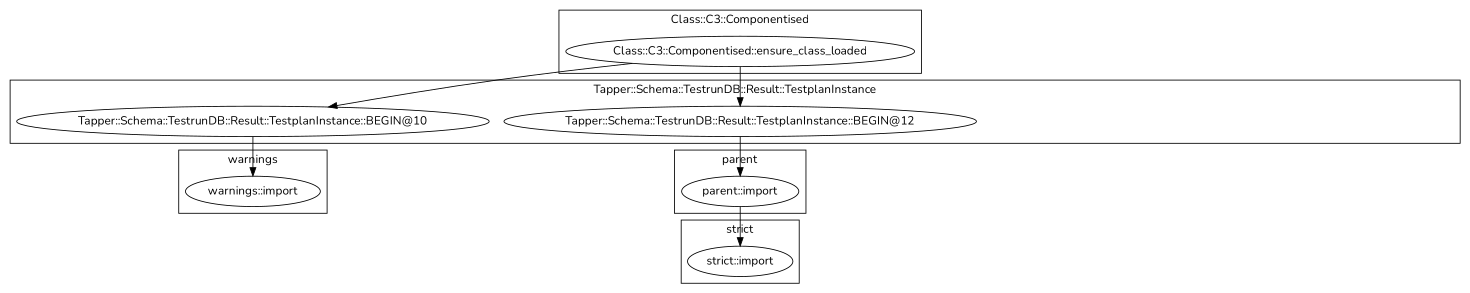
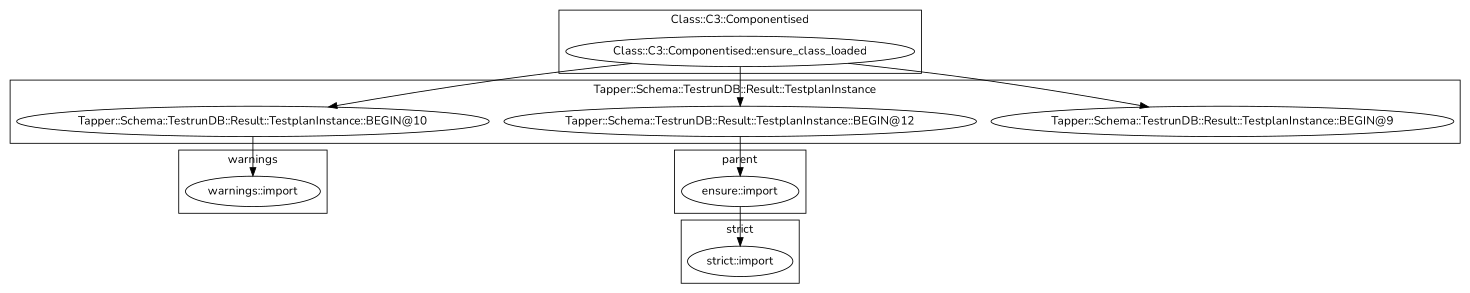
node "Tapper::Schema::TestrunDB::Result::TestplanInstance::BEGIN@9": added
node "parent::import": label "parent::import" -> "ensure::import"
